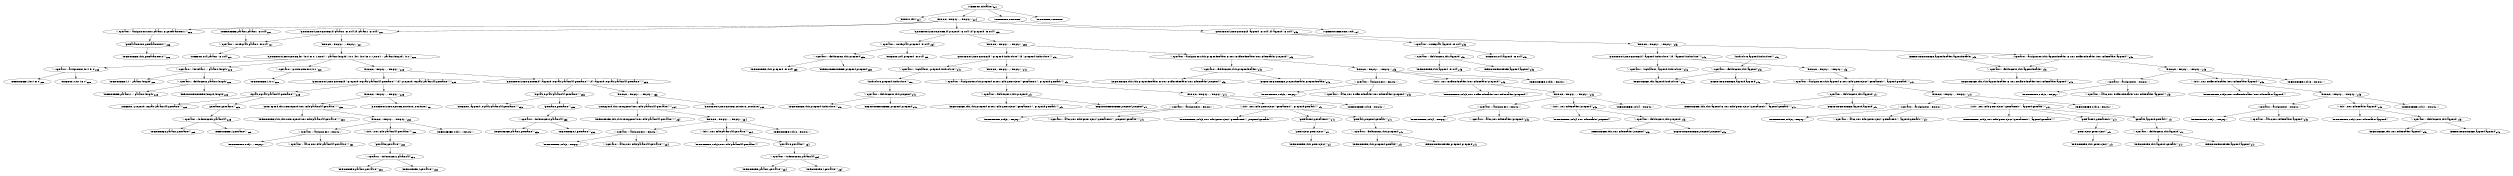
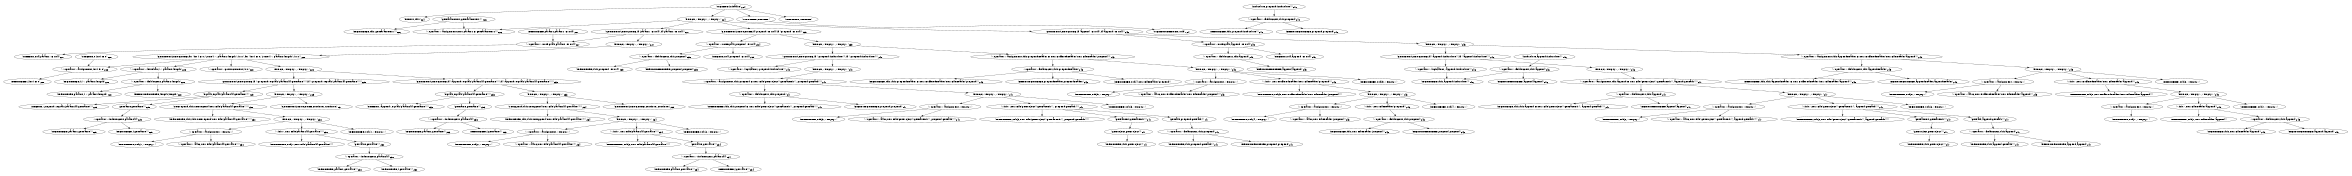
node "(METHOD,initialize)": text "424" -> "224"
edge "(<operator>.assignment,ANY params = getParameters())" -> "(getParameters,getParameters())": reversed
edge "(FIELD_IDENTIFIER,appendReader,appendReader)" -> "(<operator>.fieldAccess,this.appendReader)": reversed
node "(IDENTIFIER,this,append != null)": removed
edge "(<operator>.assignment,int i = 0)" -> "(LITERAL,0,int i = 0)": reversed
edge "(<operator>.logicalNot,!prepend.isAbsolute())" -> "(isAbsolute,prepend.isAbsolute())": removed
node "(IDENTIFIER,i,i++)": removed
node "(isAbsolute,prepend.isAbsolute())": text "290" -> "240"
edge "(<init>,new FileReader(prepend))" -> "(IDENTIFIER,$obj4,new FileReader(prepend))": now "(<operator>.fieldAccess,this.prependReader)" -> "(IDENTIFIER,$obj4,new FileReader(prepend))"
node "(<operator>.alloc,new FileReader(append))": removed
node "(IDENTIFIER,$obj1,new File(params[i].getValue()))": added
